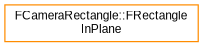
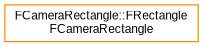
node "FCameraRectangle::FRectangle InPlane": label "FCameraRectangle::FRectangle InPlane" -> "FCameraRectangle::FRectangle FCameraRectangle"
